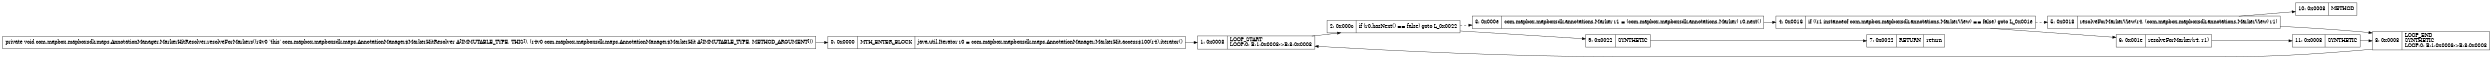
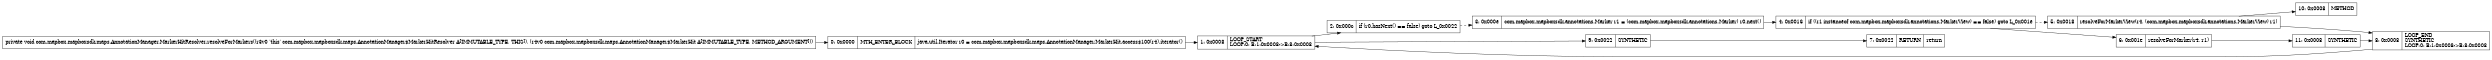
edge "2: 0x000c" -> "9: 0x0022": now "1: 0x0008" -> "9: 0x0022"
